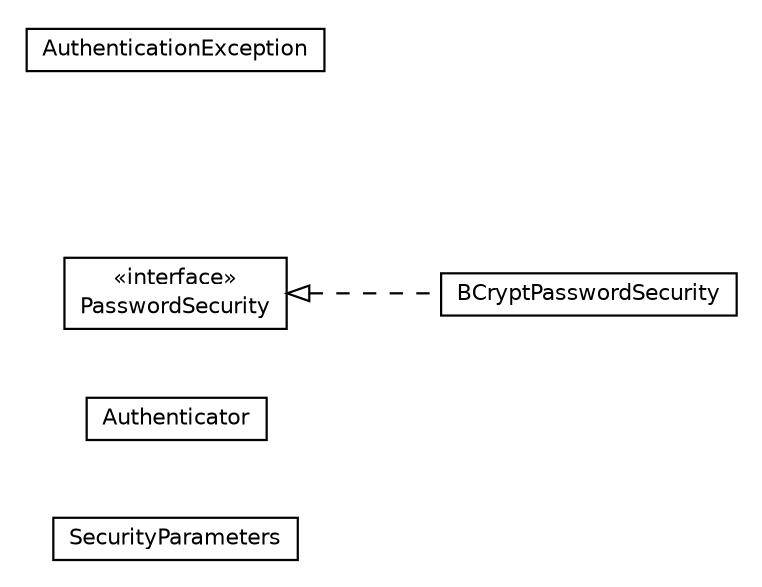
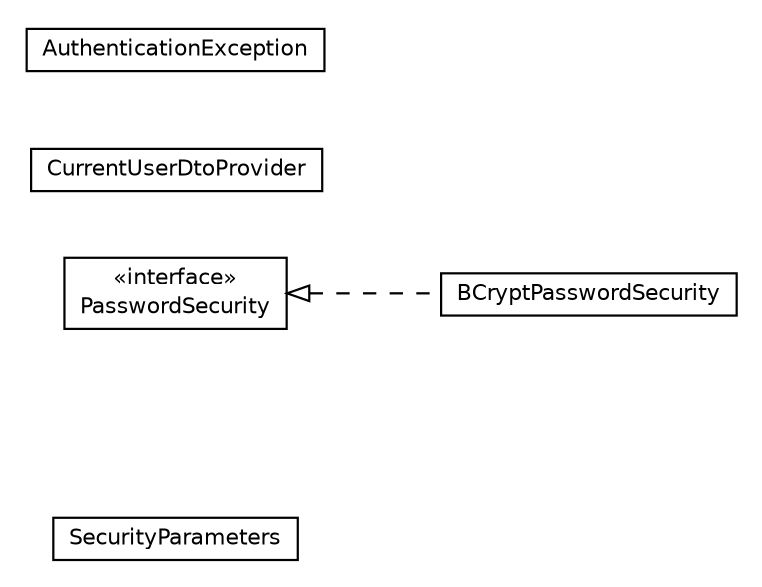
node "CurrentUserDtoProvider": added
node "Authenticator": removed
